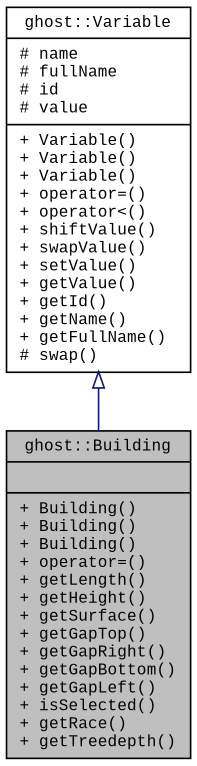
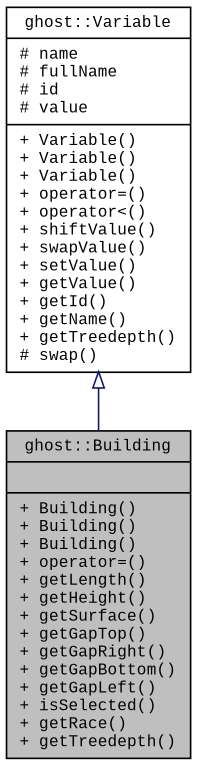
node "ghost::Variable": text "+ getFullName()" -> "+ getTreedepth()"
